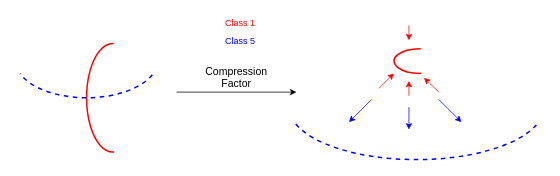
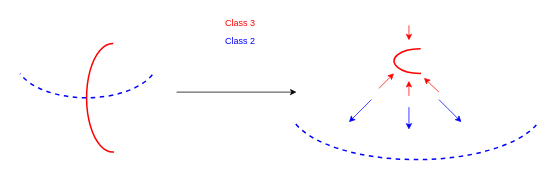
node "Class 1": label "Class 1" -> "Class 3"
node "Class 5": label "Class 5" -> "Class 2"
node "Compression Factor": removed
